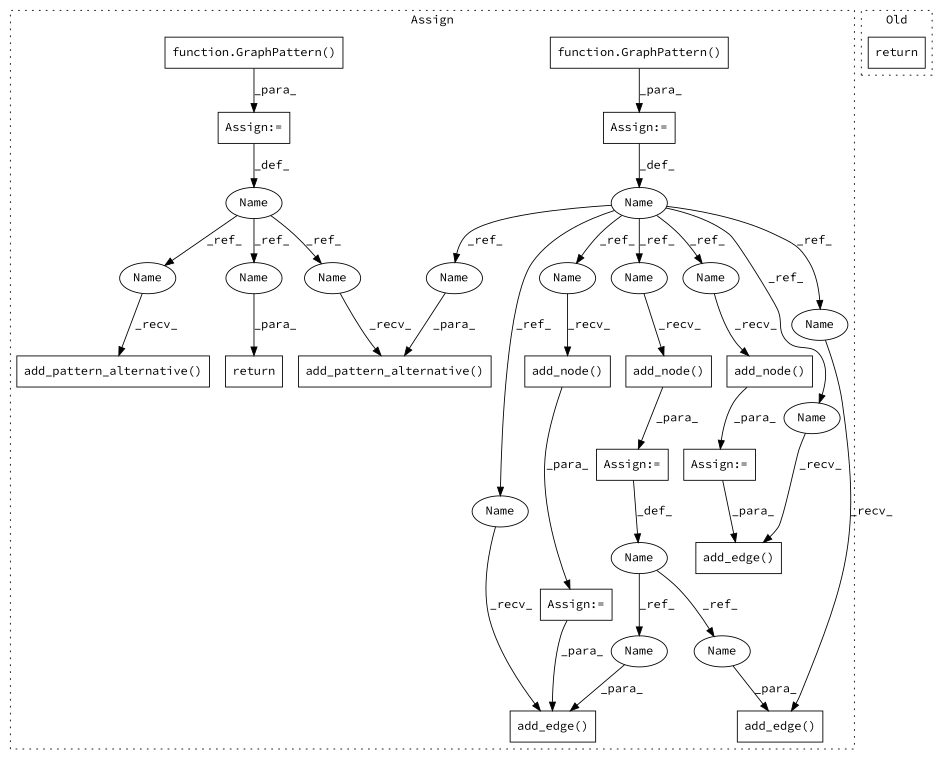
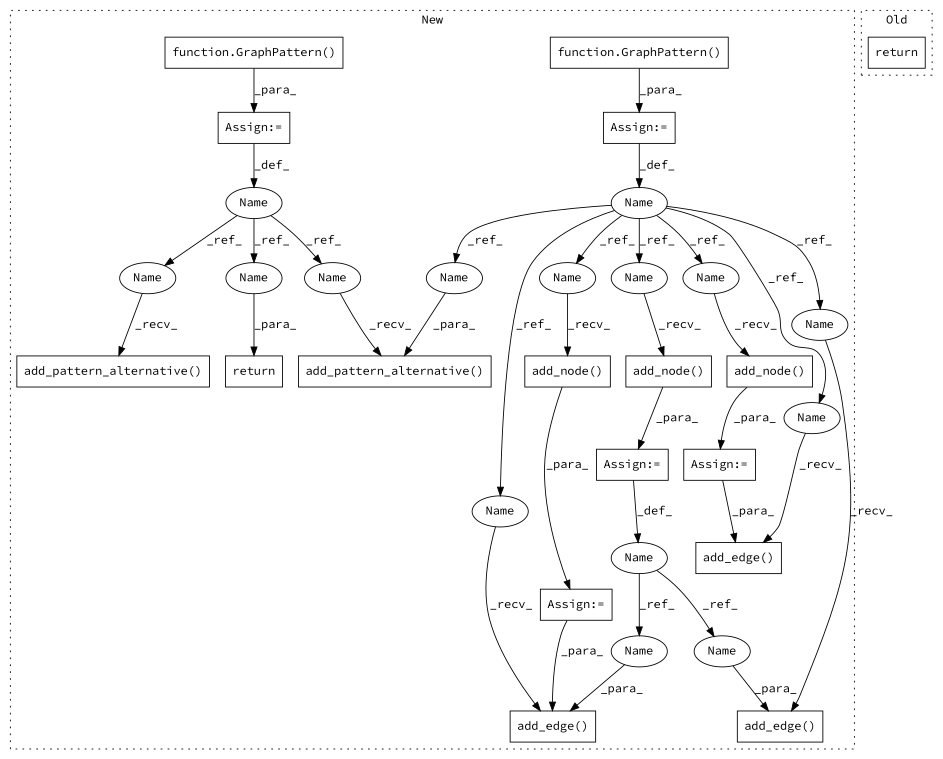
cluster "Assign": label "Assign" -> "New"
